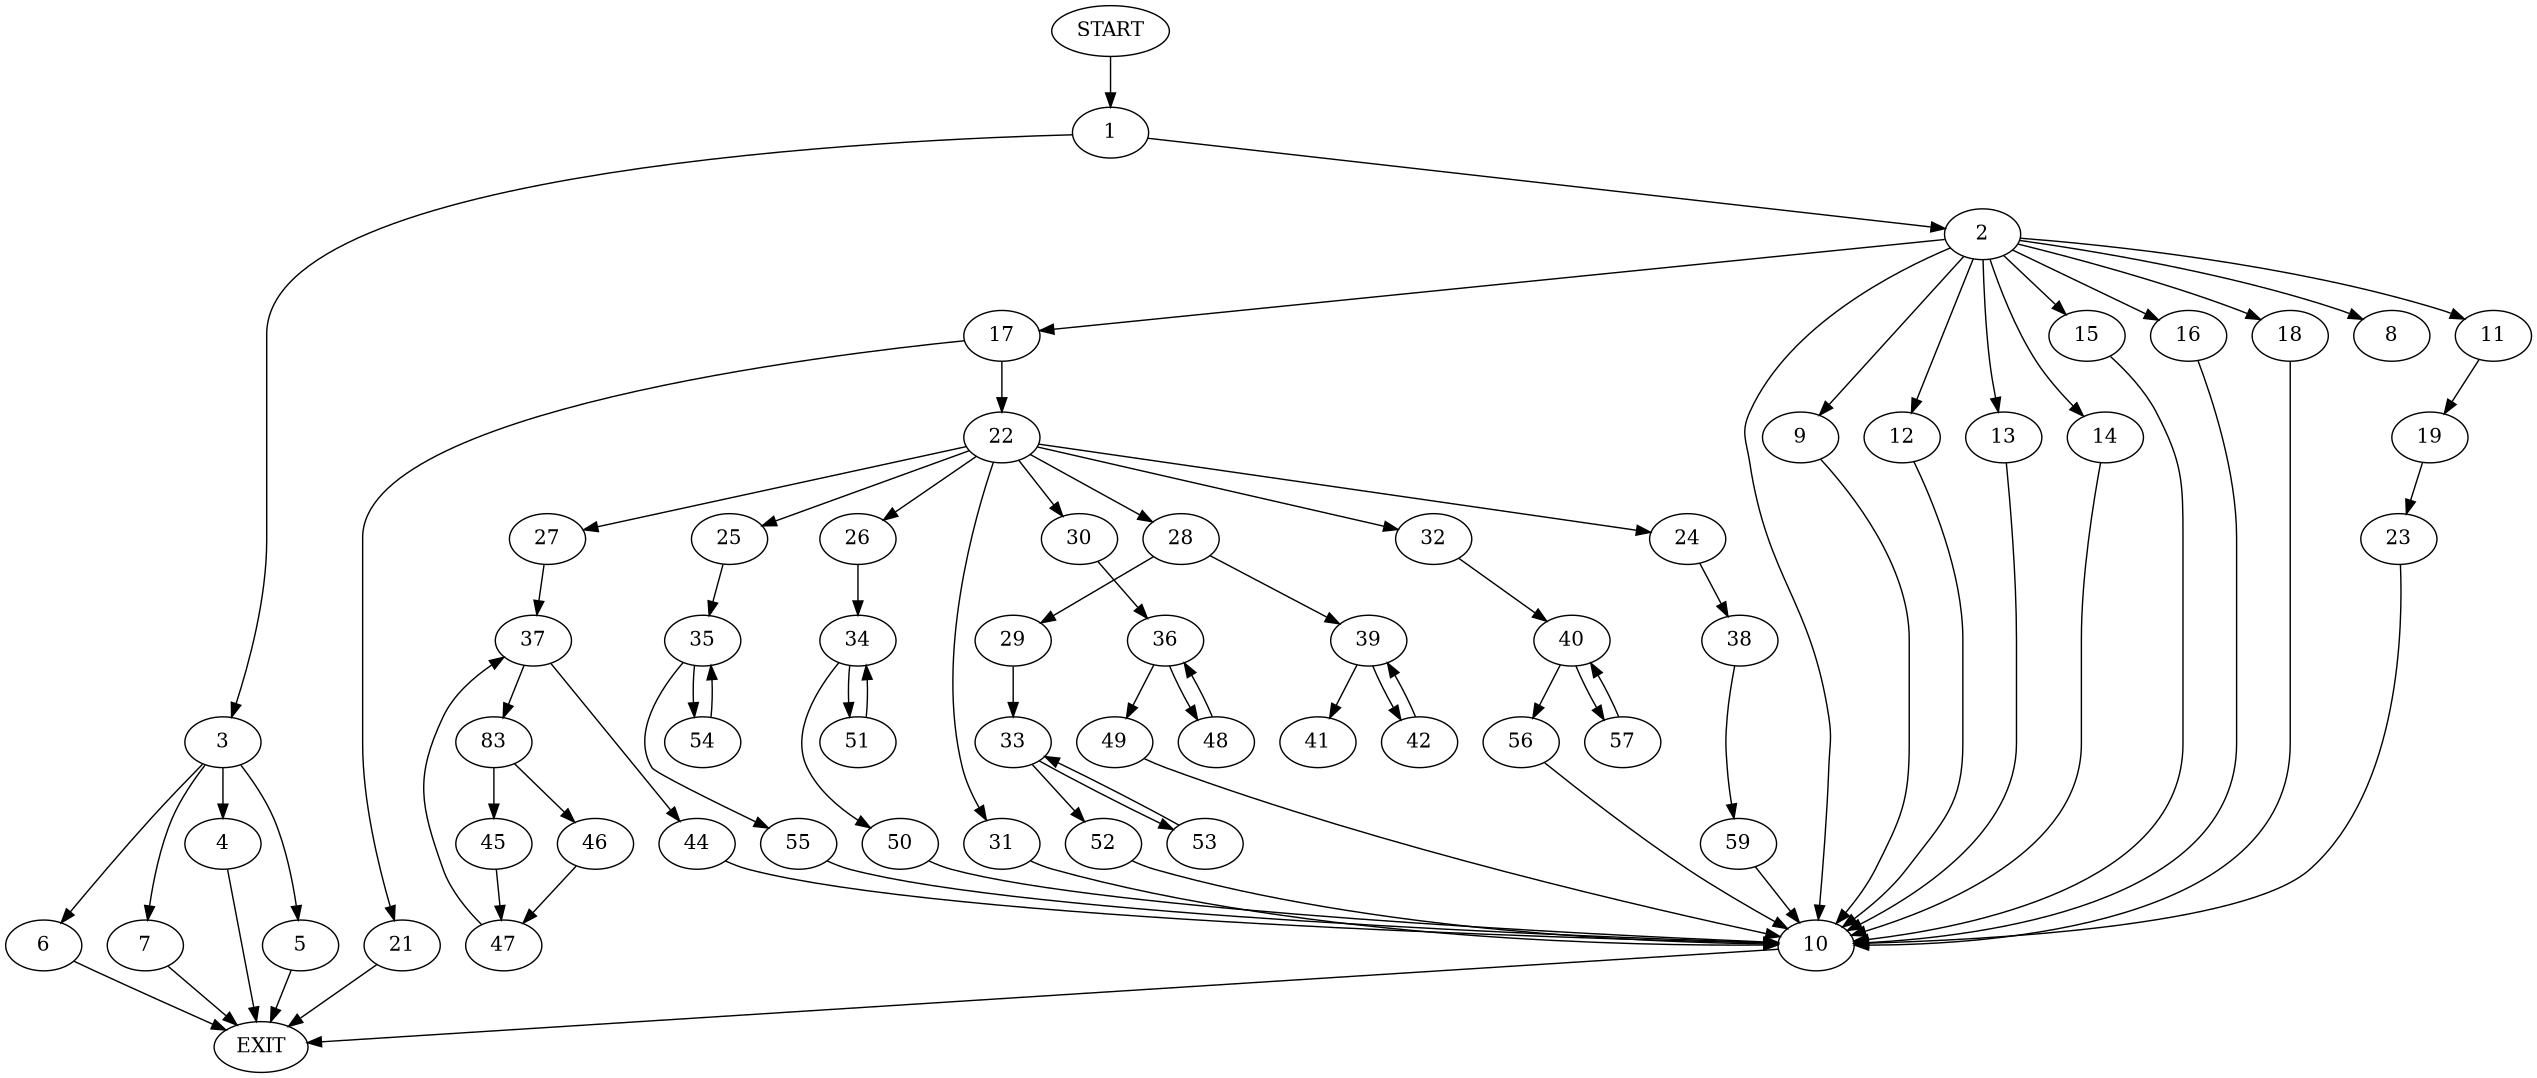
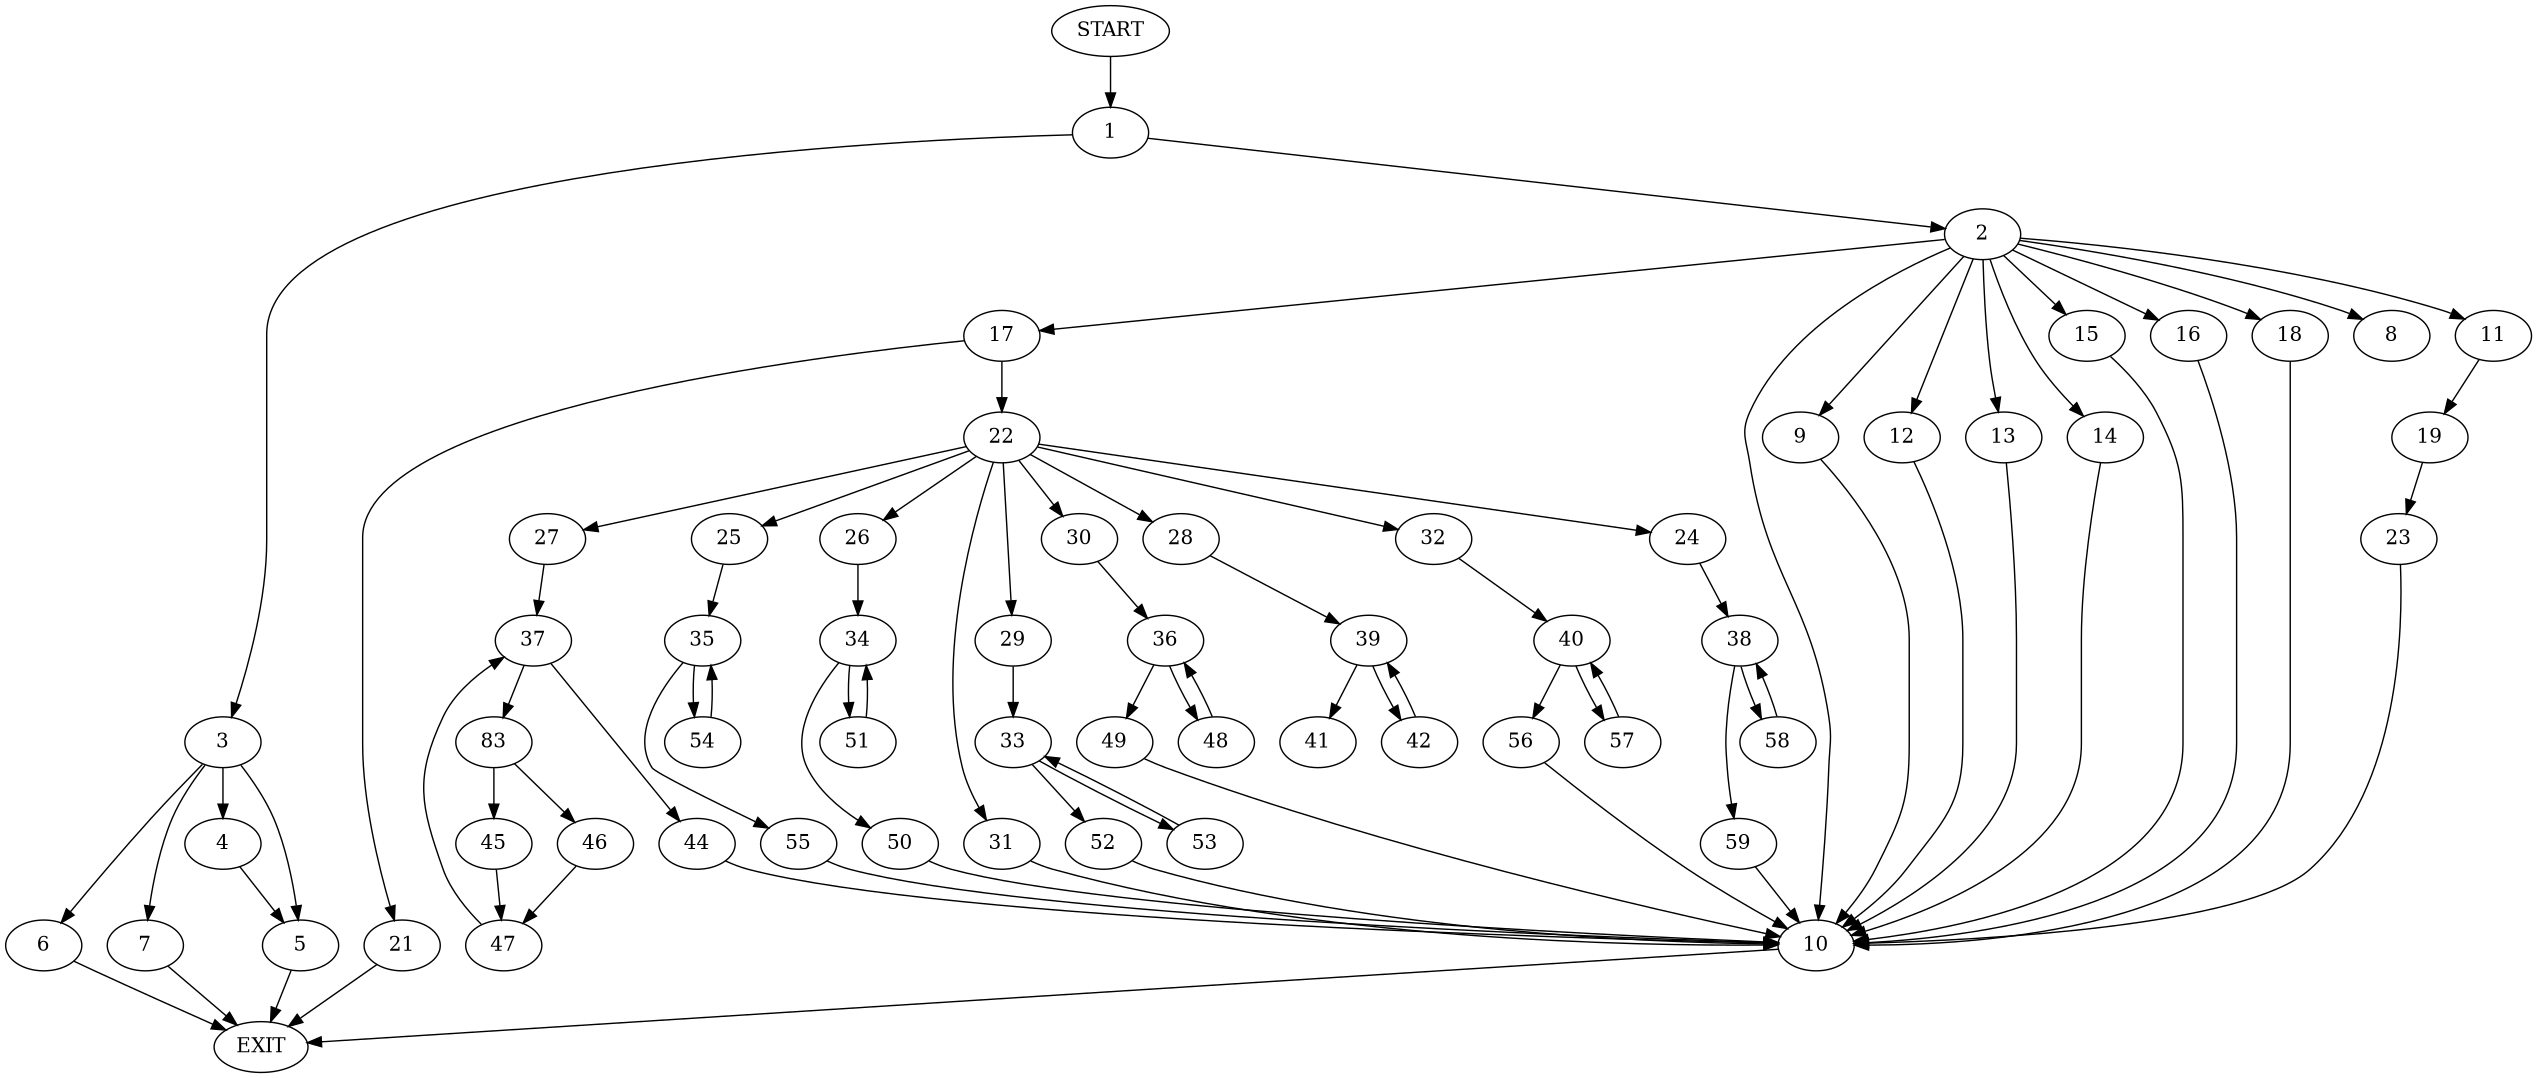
edge "28" -> "29": now "22" -> "29"
node "58": added
edge "4" -> "EXIT": now "4" -> "5"
